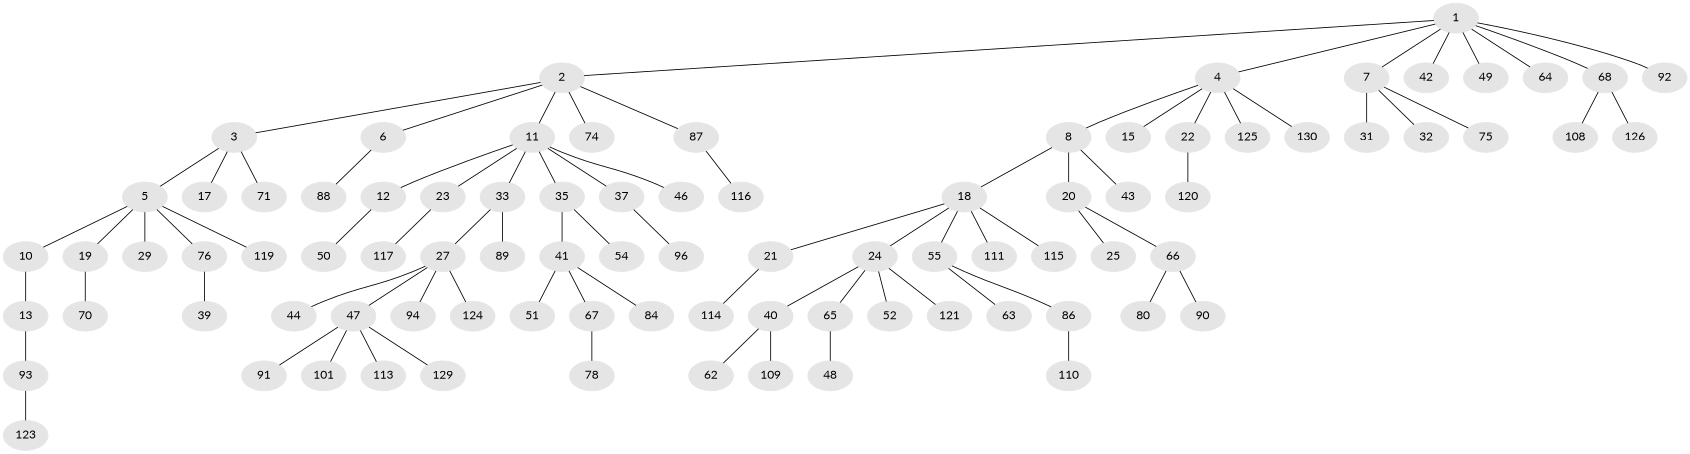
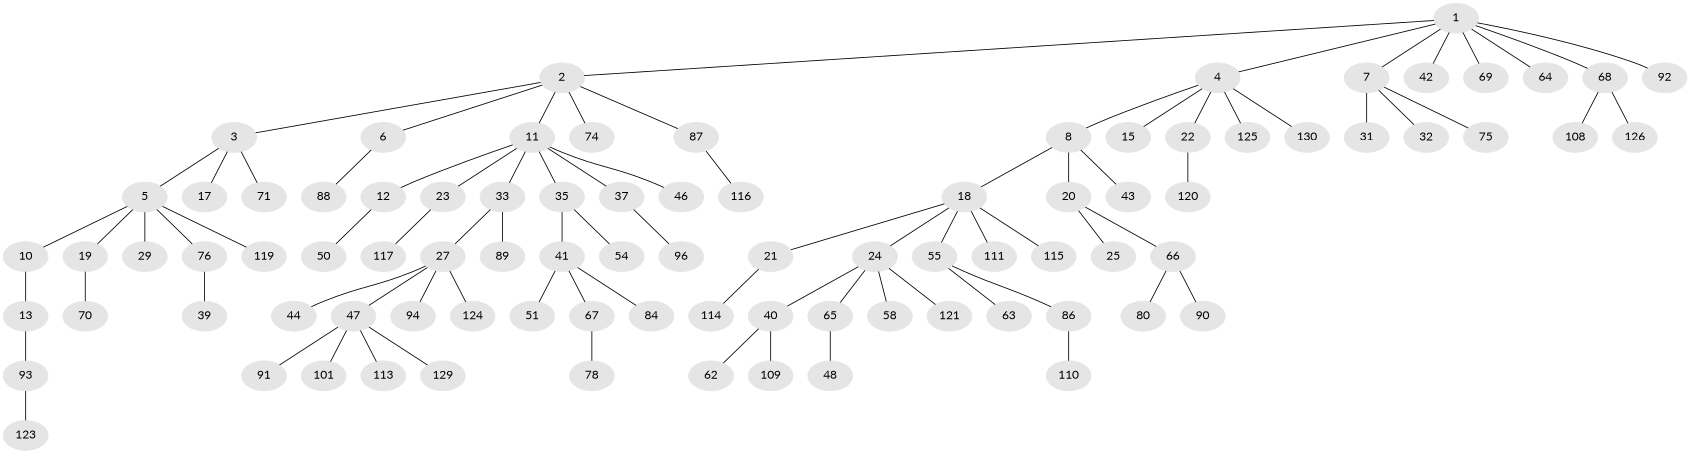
node "49": label "49" -> "69"
node "52": label "52" -> "58"
